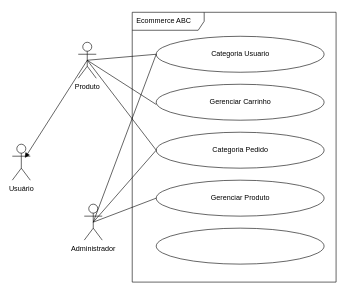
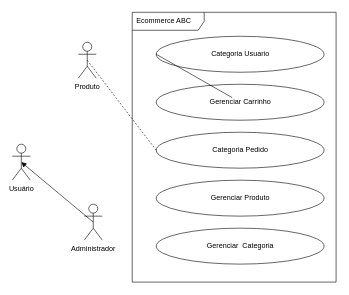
edge "Categoria Usuario" -- "Produto": removed
edge "Produto" -- "Gerenciar Carrinho": removed
edge "Produto" -- "Categoria Pedido": style solid -> dashed
edge "Produto" -> "Usuário": removed
edge "Categoria Usuario" -- "Administrador": now "Categoria Usuario" -- "Gerenciar Carrinho"
edge "Categoria Pedido" -- "Administrador": removed
edge "Administrador" -> "Usuário": added
edge "Gerenciar Produto" -- "Administrador": removed
node "Gerenciar Categoria": added
